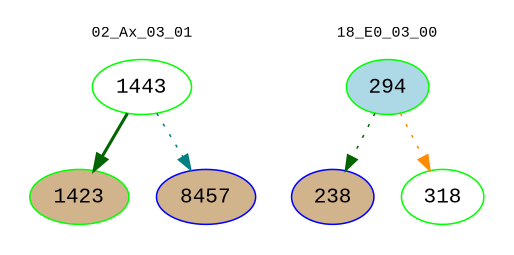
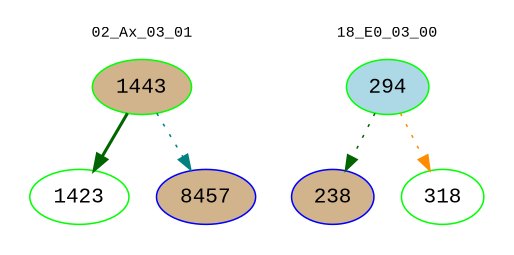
node "1443": fillcolor white -> tan
node "1423": fillcolor tan -> white
